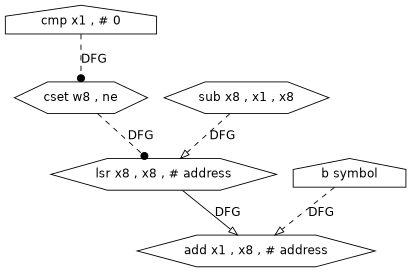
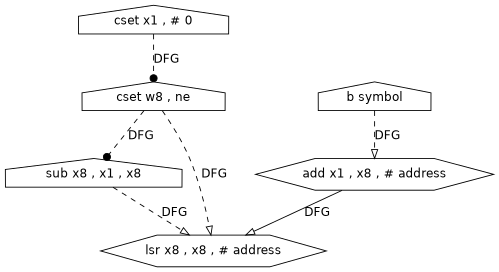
node "cmp x1 , # 0": label "cmp x1 , # 0" -> "cset x1 , # 0"
node "cset w8 , ne": shape hexagon -> house
node "sub x8 , x1 , x8": shape hexagon -> house
edge "cset w8 , ne" -> "sub x8 , x1 , x8": added, label "DFG"
edge "cset w8 , ne" -> "lsr x8 , x8 , # address": arrowhead dot -> onormal
edge "lsr x8 , x8 , # address" -> "add x1 , x8 , # address": reversed
